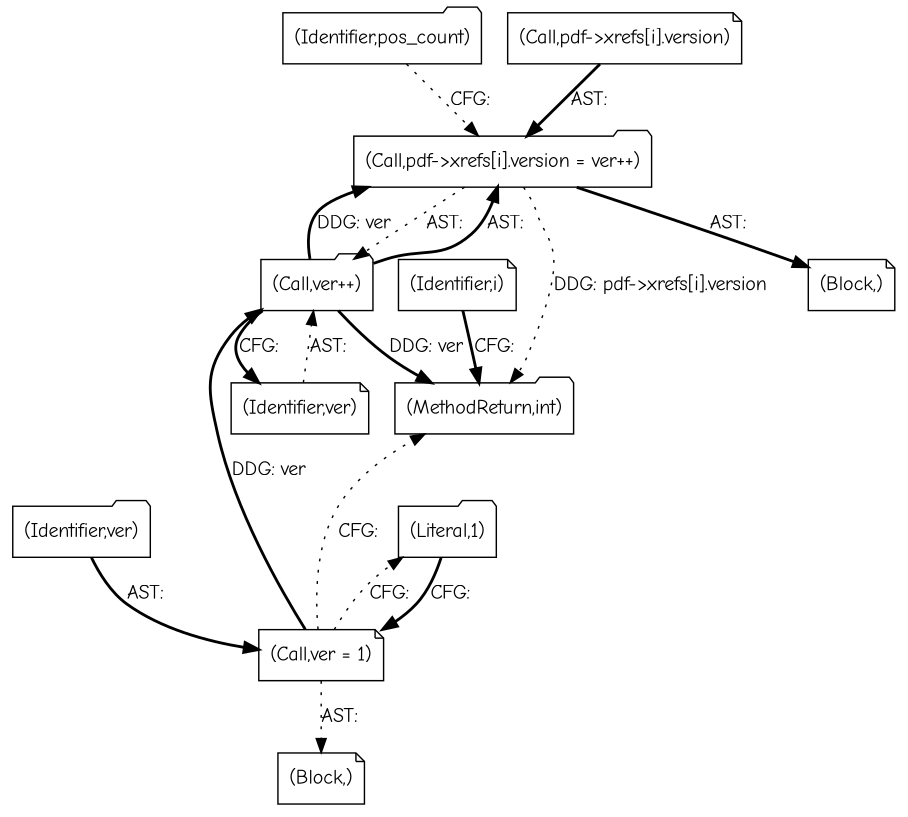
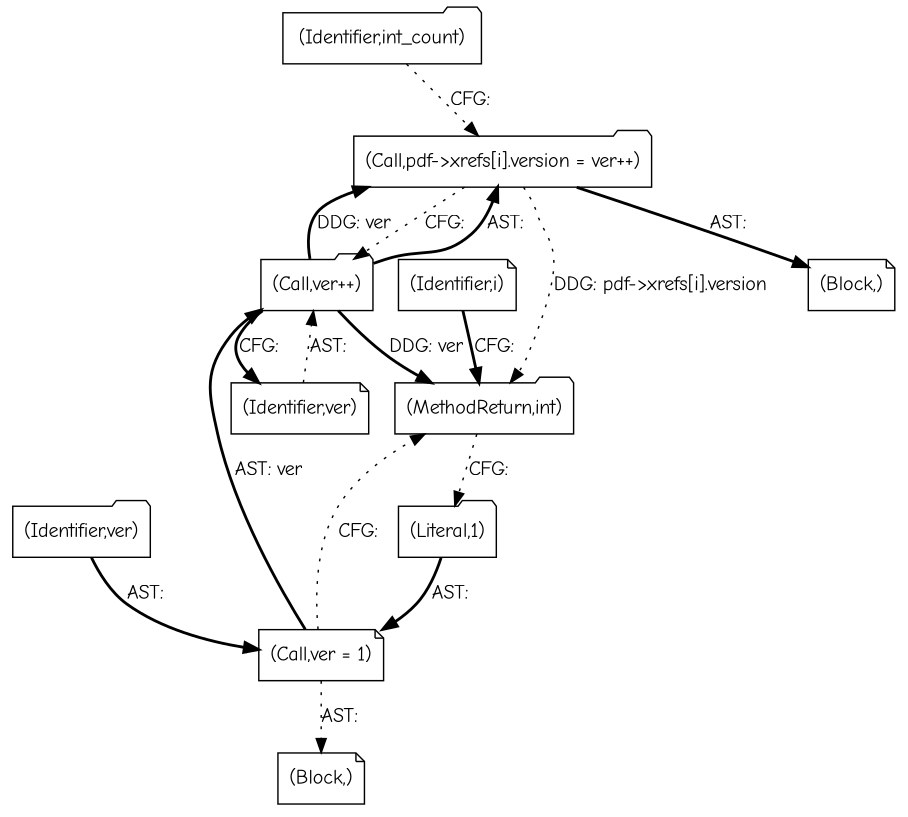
node "(Identifier,pos_count)": label "(Identifier,pos_count)" -> "(Identifier,int_count)"
node "(Call,pdf->xrefs[i].version)": removed
edge "(Call,pdf->xrefs[i].version = ver++)" -> "(Call,ver++)": label "AST: " -> "CFG: "
edge "(Call,ver = 1)" -> "(Call,ver++)": label "DDG: ver" -> "AST: ver"
edge "(Literal,1)" -> "(Call,ver = 1)": label "CFG: " -> "AST: "
edge "(Call,ver = 1)" -> "(Literal,1)": now "(MethodReturn,int)" -> "(Literal,1)"
